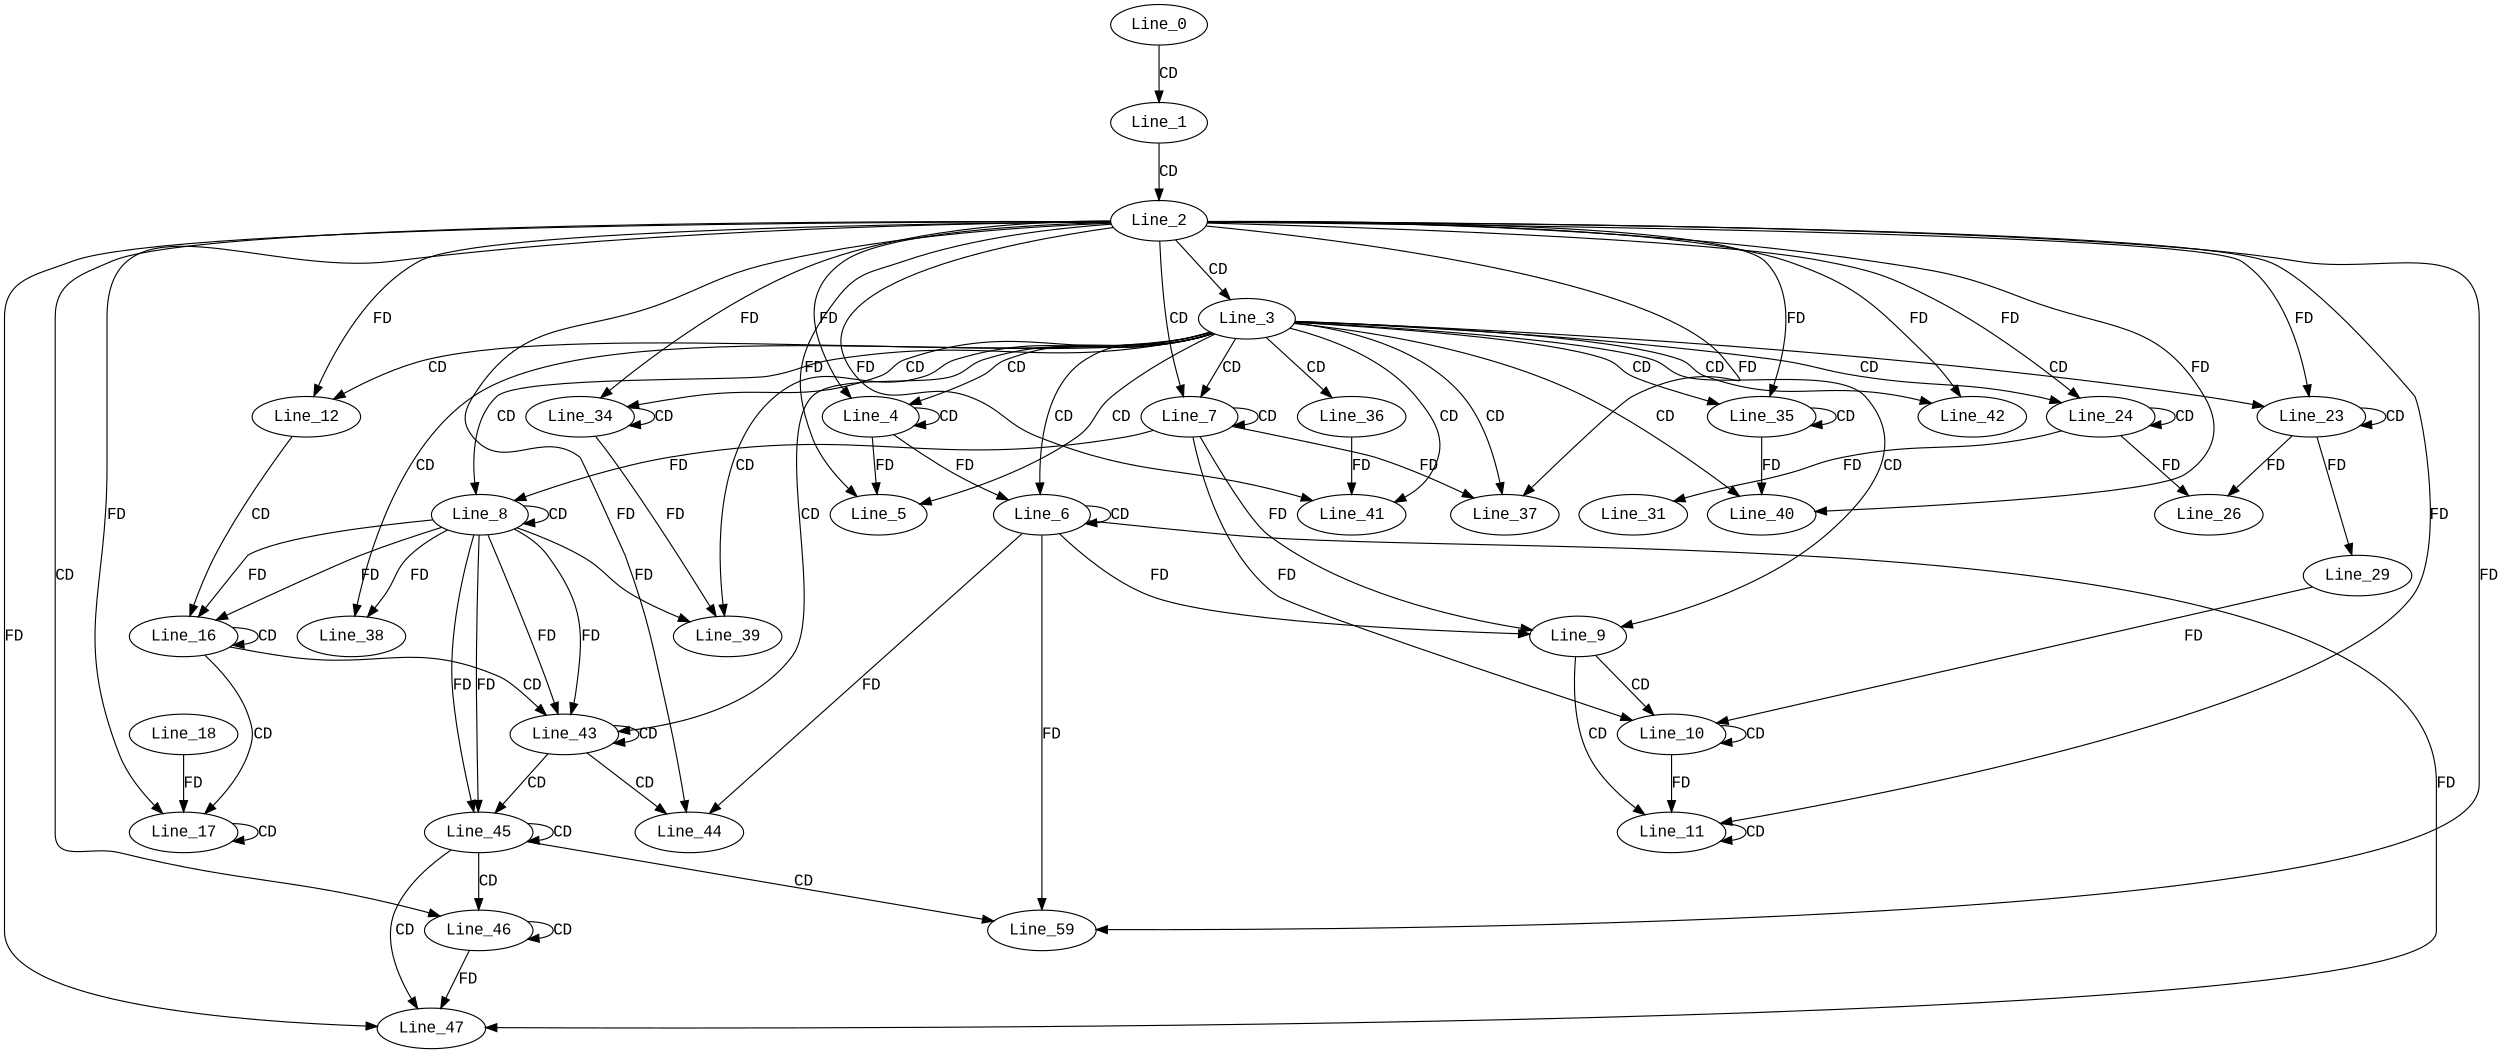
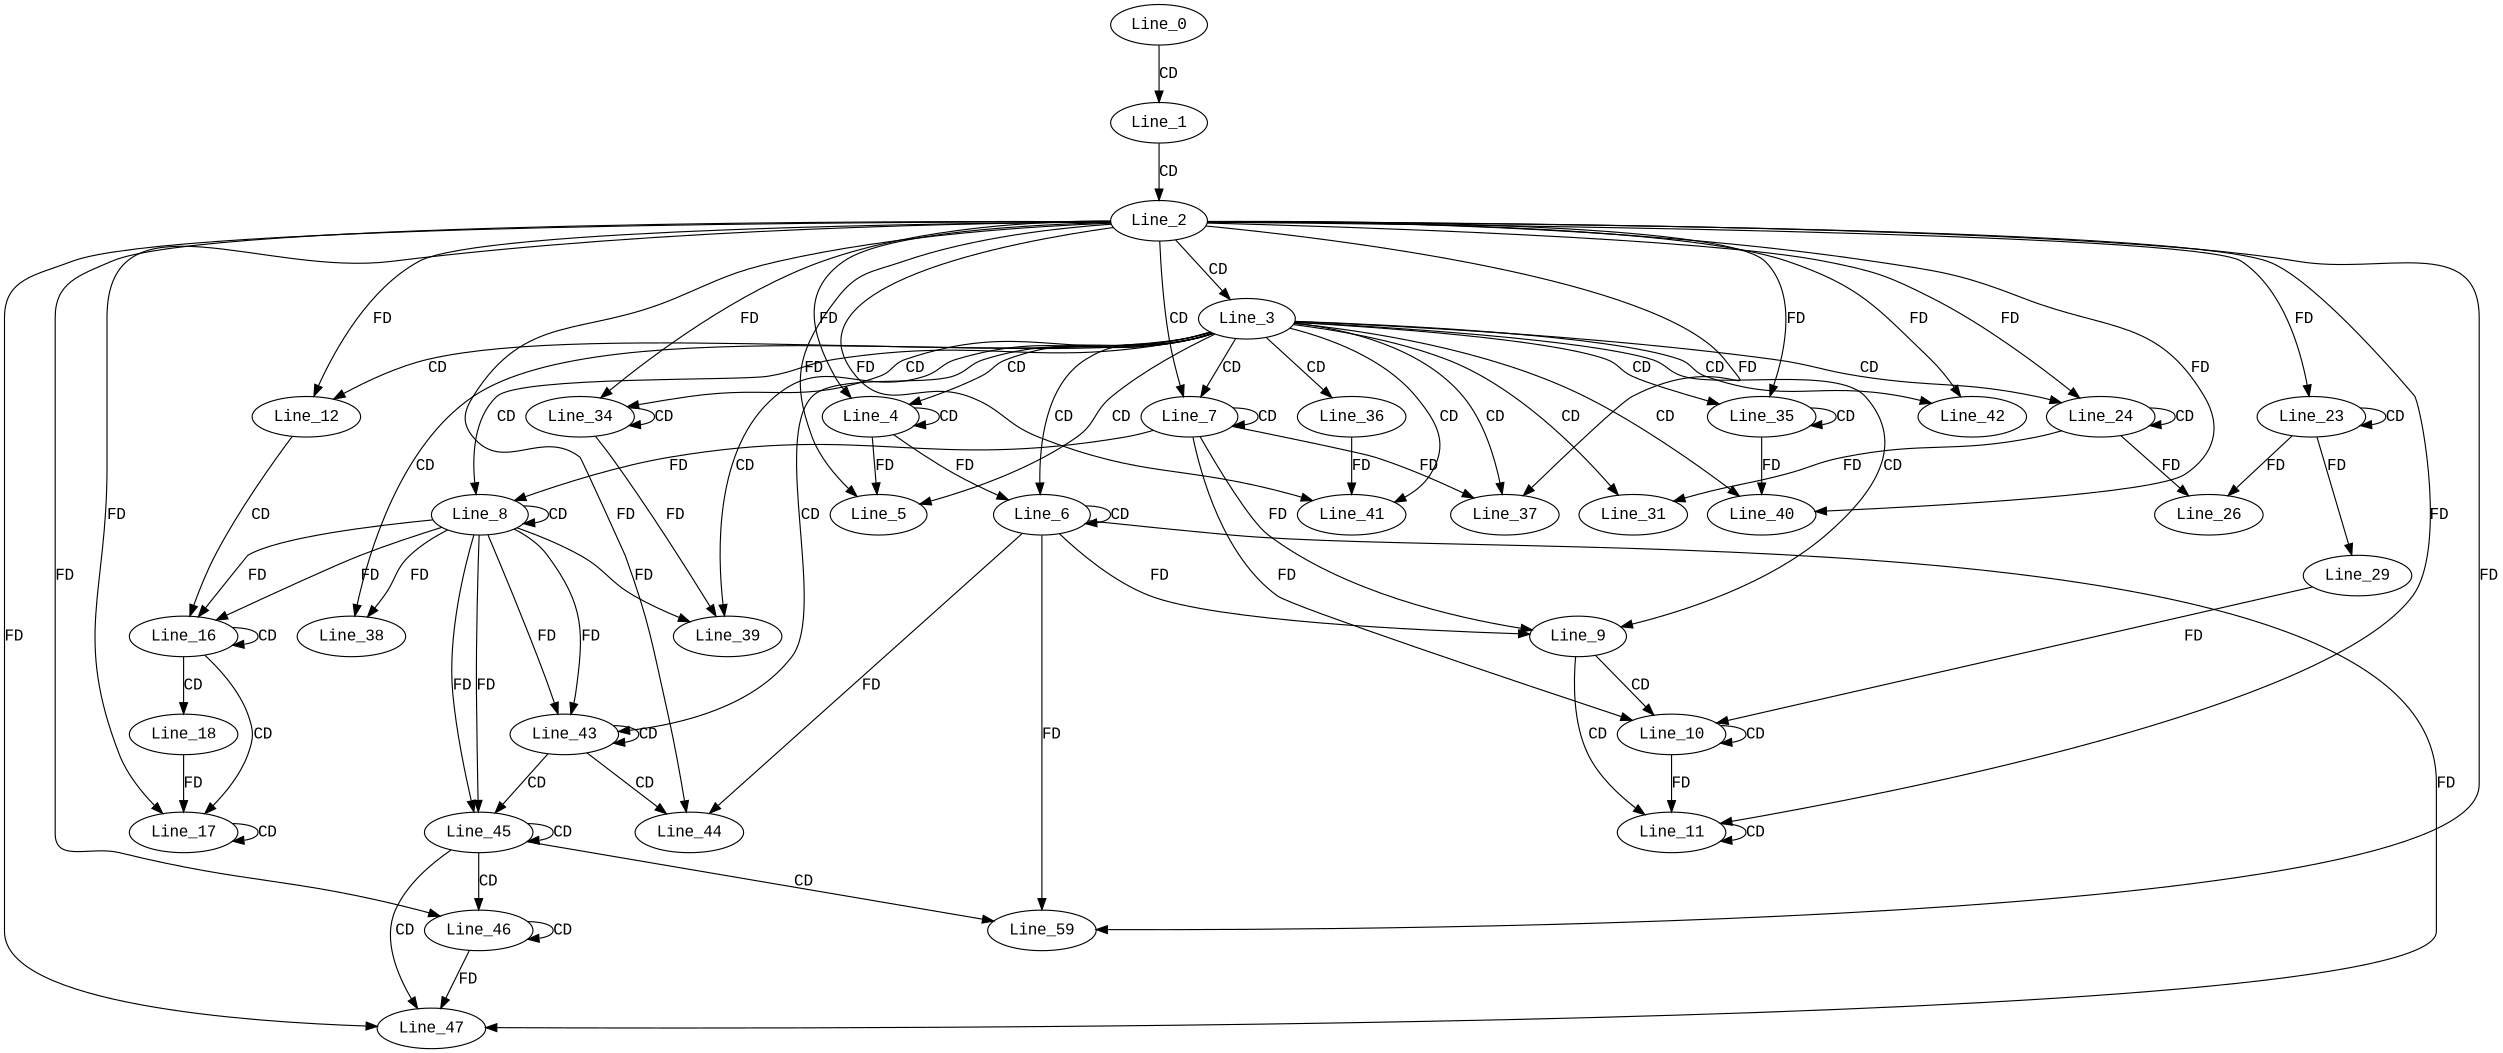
edge "Line_3" -> "Line_23": now "Line_3" -> "Line_31"
edge "Line_2" -> "Line_46": label "CD" -> "FD"
edge "Line_16" -> "Line_43": now "Line_16" -> "Line_18"
